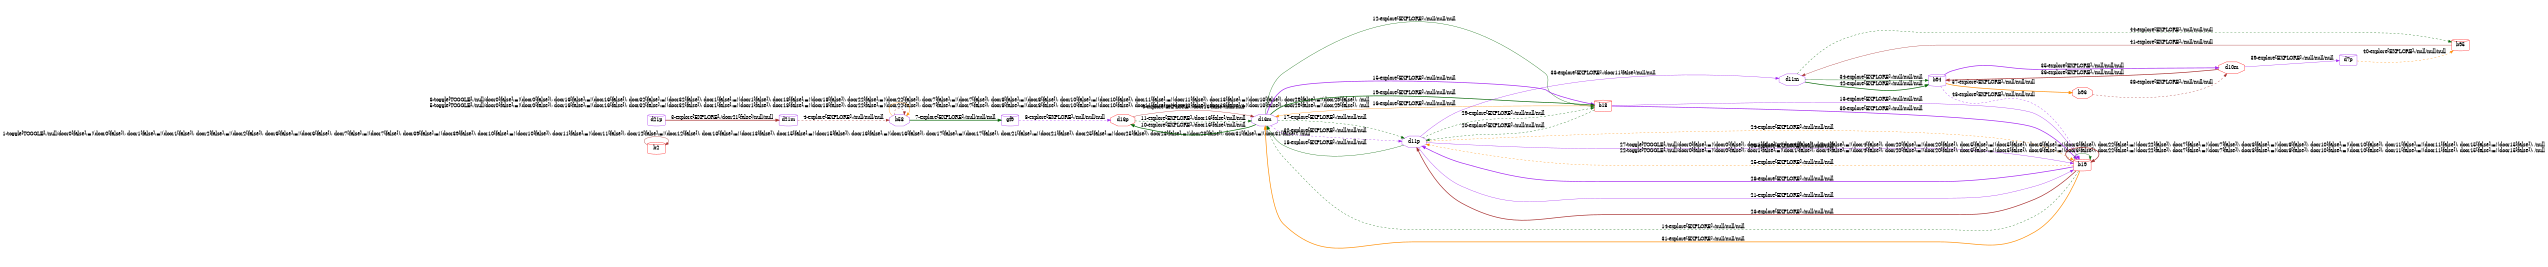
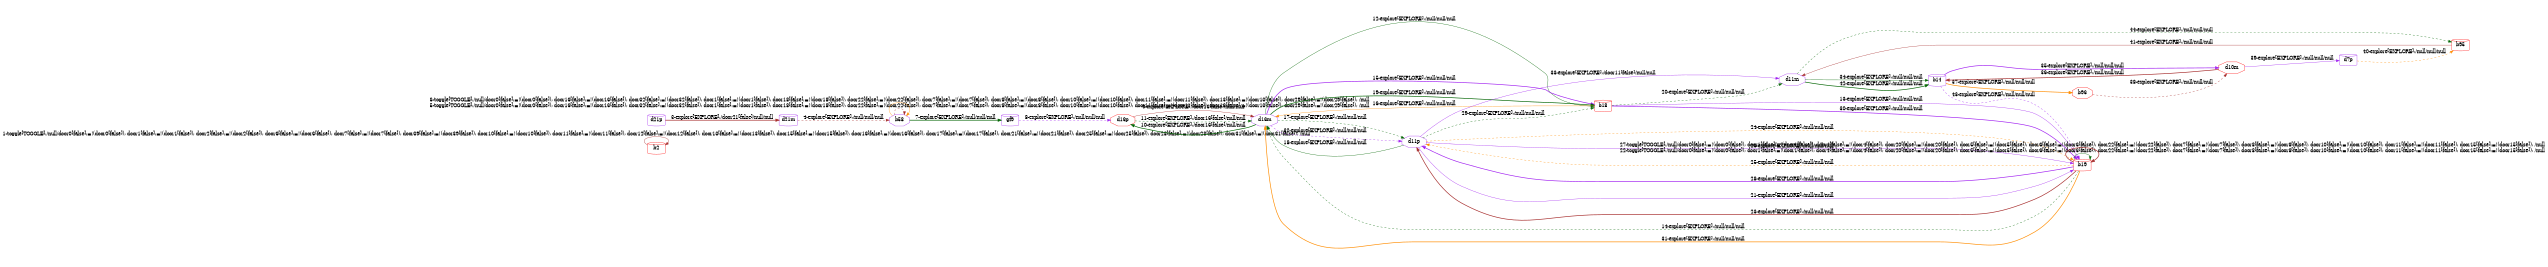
node "b94": label "b94" -> "b14"
edge "b18" -> "d11p": now "b18" -> "d11m"
